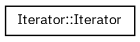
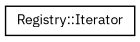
node "Iterator::Iterator": label "Iterator::Iterator" -> "Registry::Iterator"
